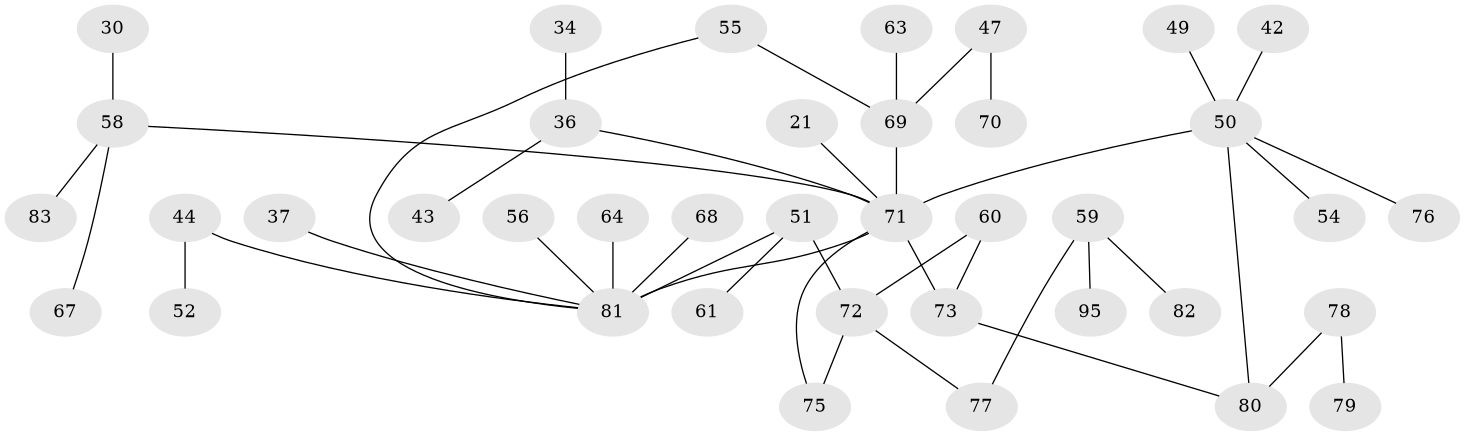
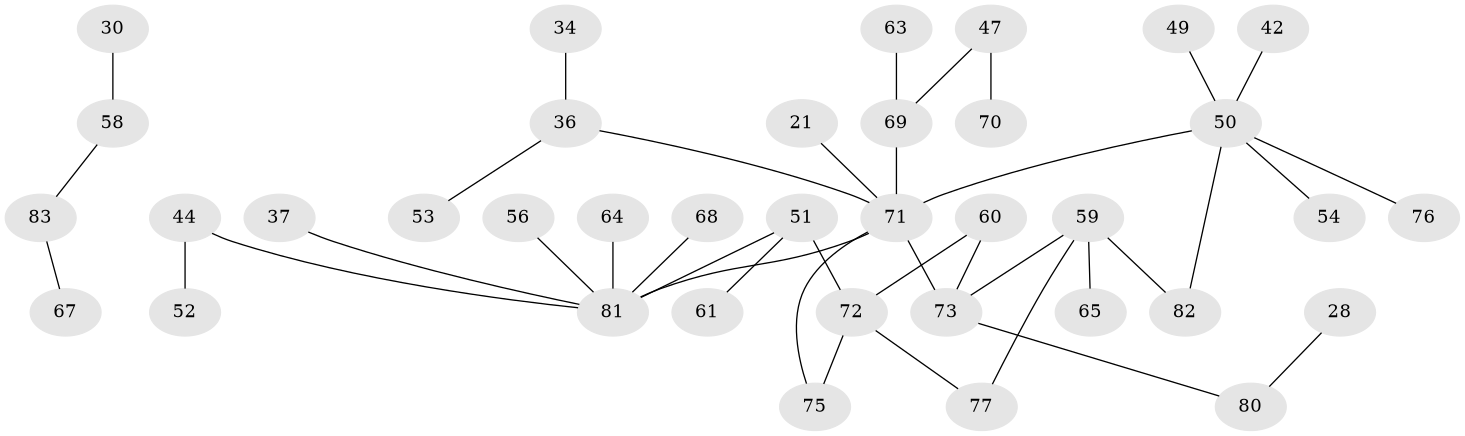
node "55": removed
edge "58" -- "71": removed
node "43": label "43" -> "53"
edge "58" -- "67": now "83" -- "67"
edge "59" -- "73": added
edge "50" -- "80": now "50" -- "82"
node "95": label "95" -> "65"
node "78": label "78" -> "28"
node "79": removed
